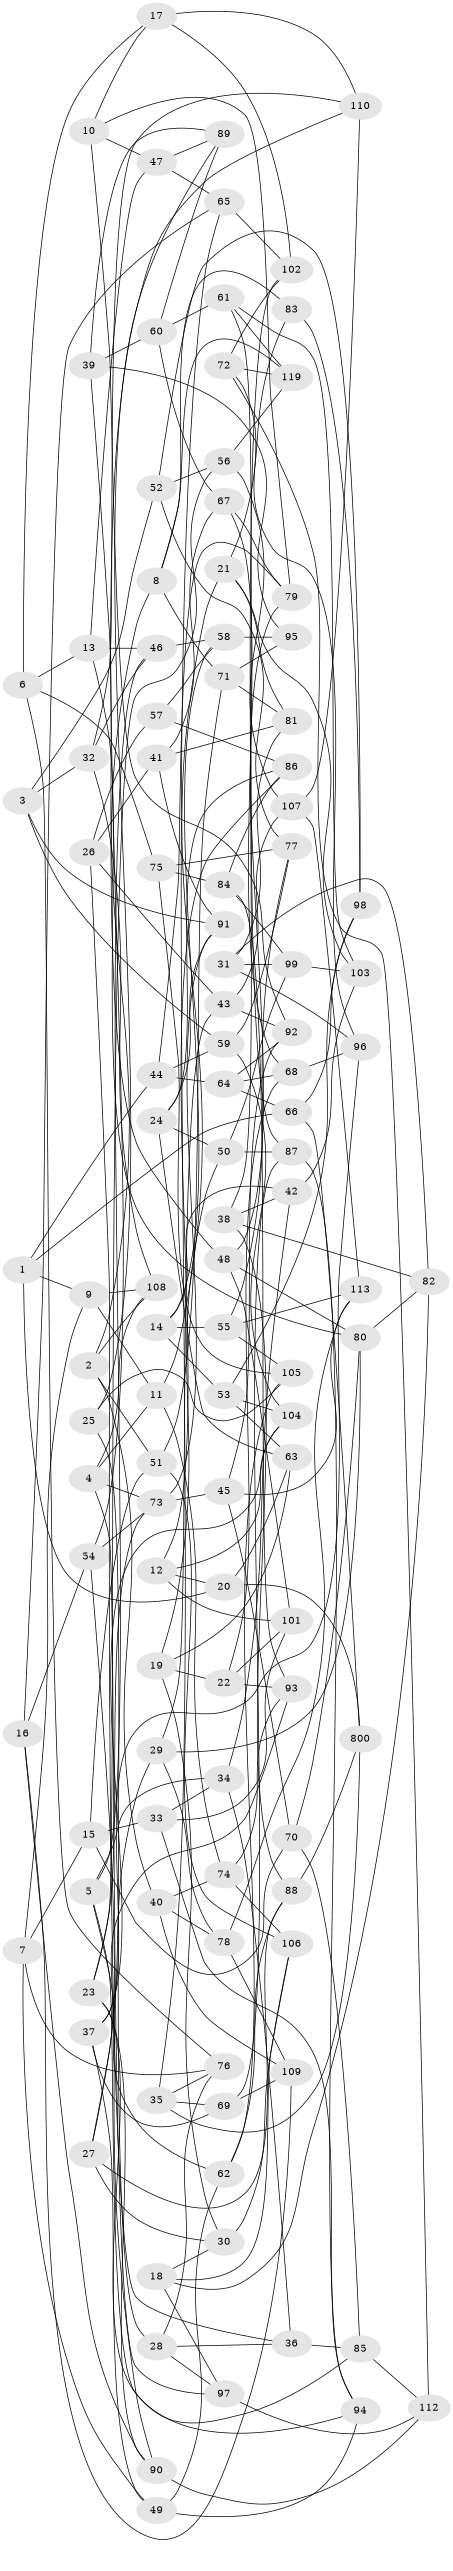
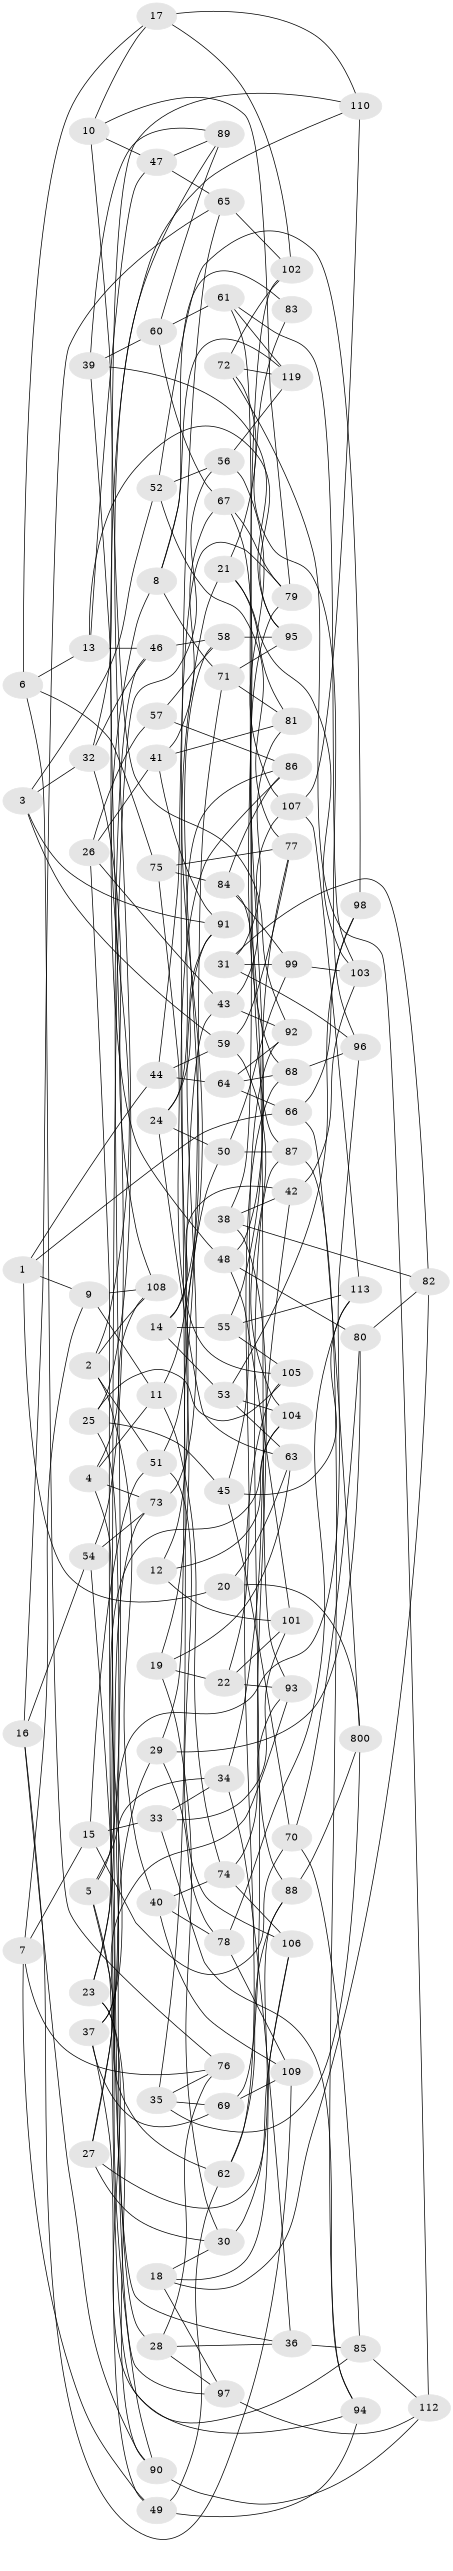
edge "83" -- "98": removed
edge "13" -- "80": now "13" -- "95"
edge "45" -- "73": now "45" -- "25"
edge "12" -- "20": removed
